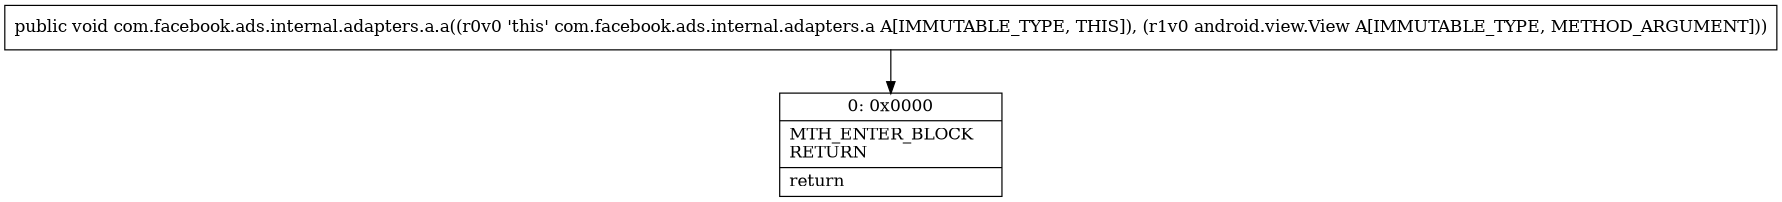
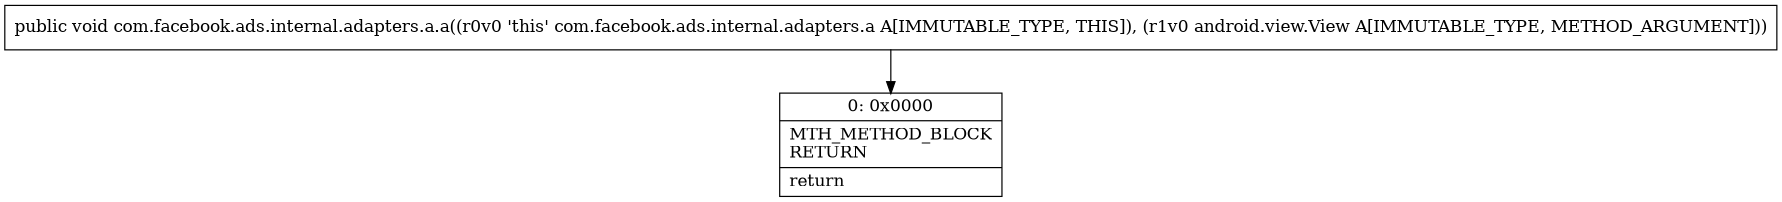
node "0: 0x0000": text "MTH_ENTER_BLOCK" -> "MTH_METHOD_BLOCK"
